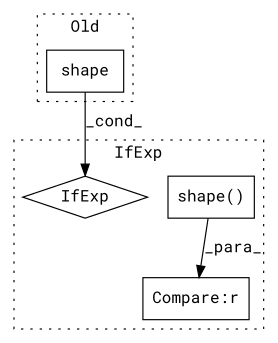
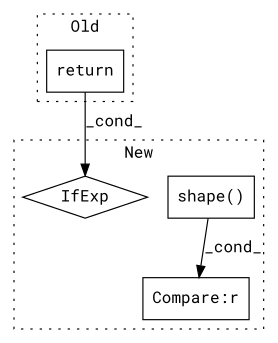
node "shape": label "shape" -> "return"
cluster "IfExp": label "IfExp" -> "New"
edge "shape()" -> "Compare:r": label "_para_" -> "_cond_"
